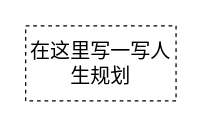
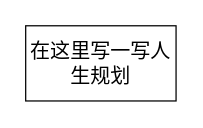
node "在这里写一写人生规划": style dashed -> solid
